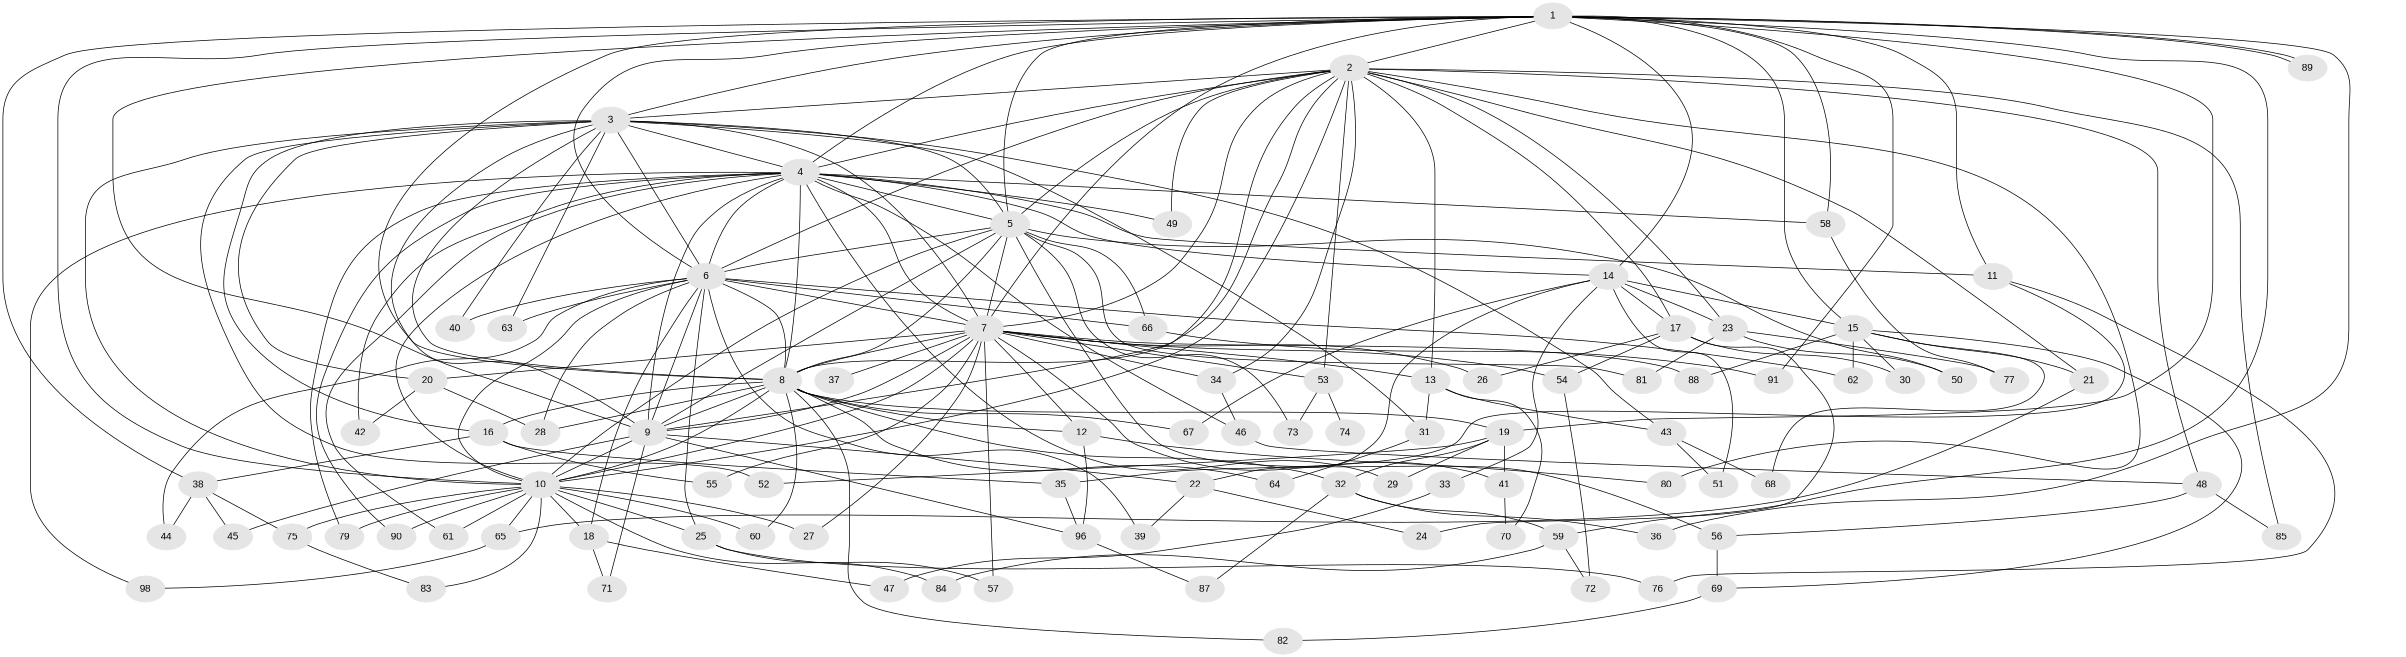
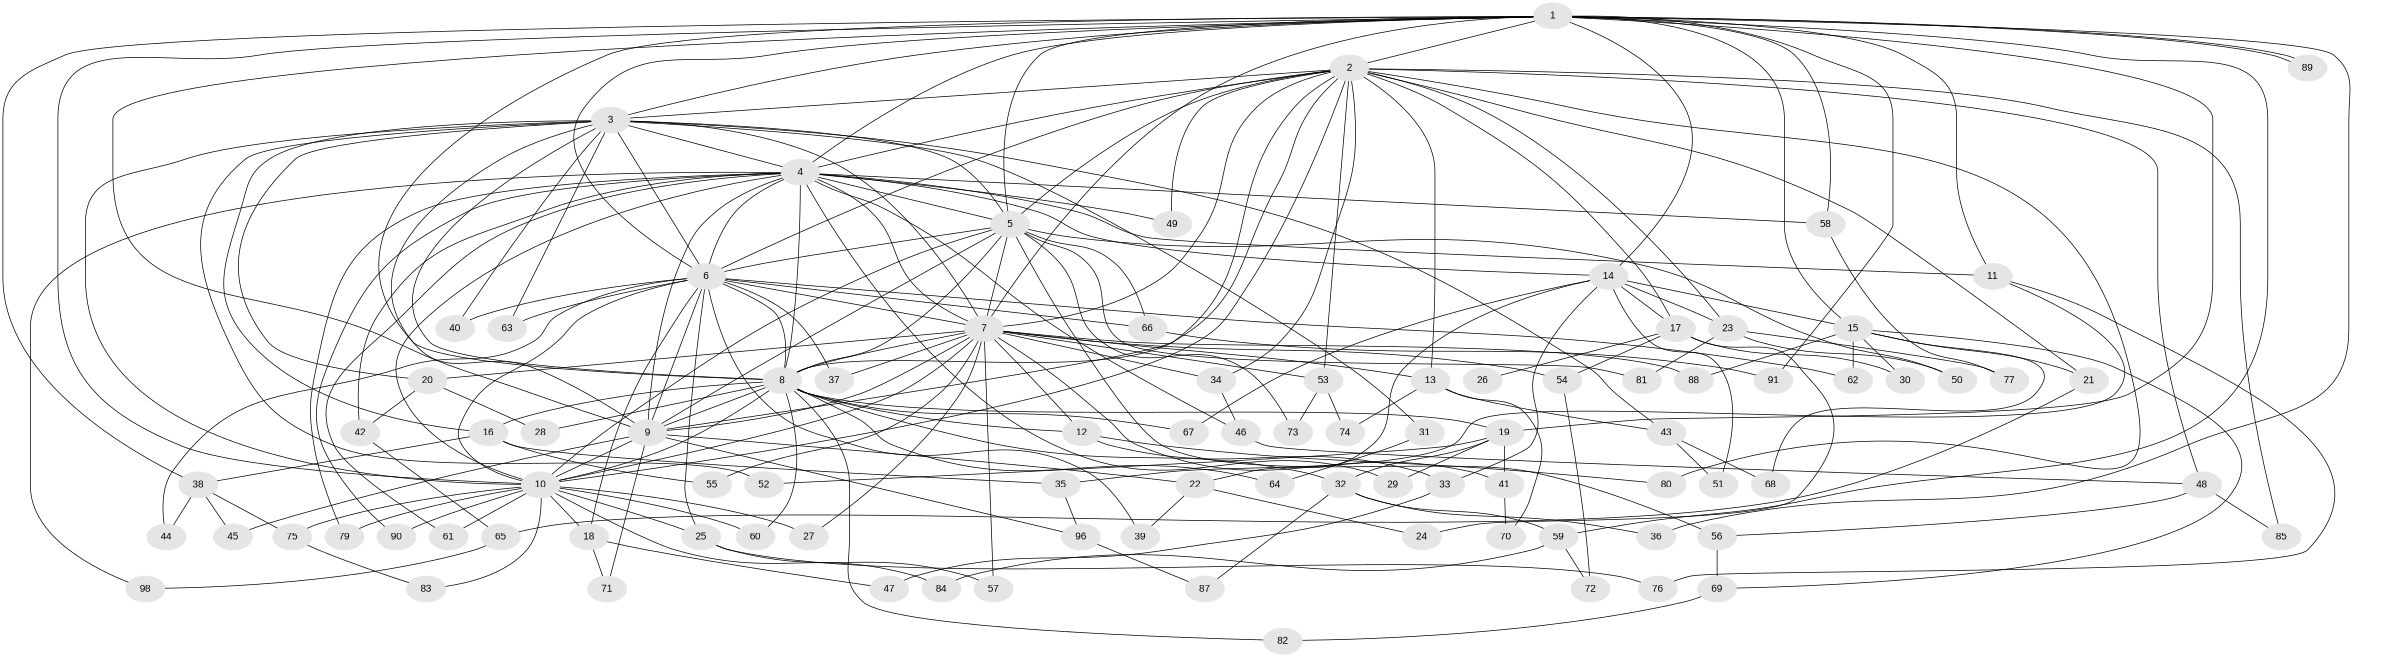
edge "6" -- "28": now "6" -- "37"
edge "7" -- "26": removed
edge "13" -- "31": now "13" -- "74"
edge "12" -- "96": now "12" -- "33"
edge "10" -- "65": now "42" -- "65"
